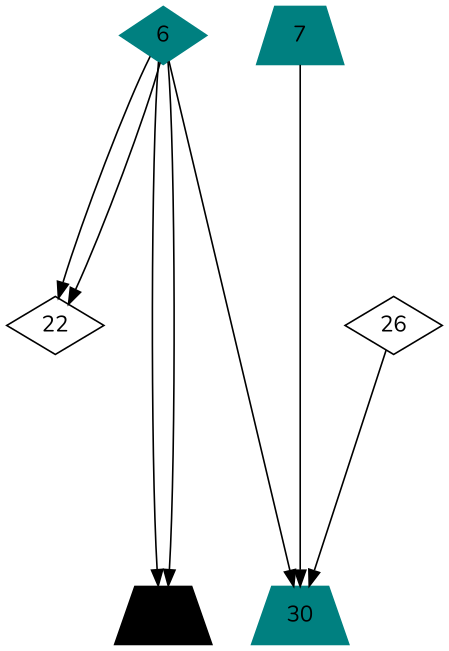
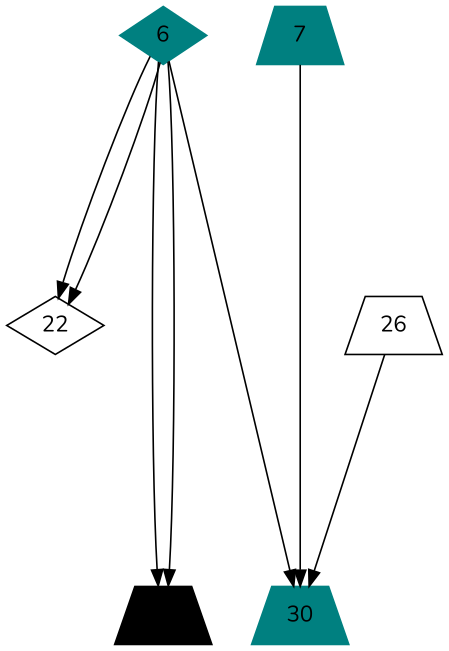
node "26": shape diamond -> trapezium
